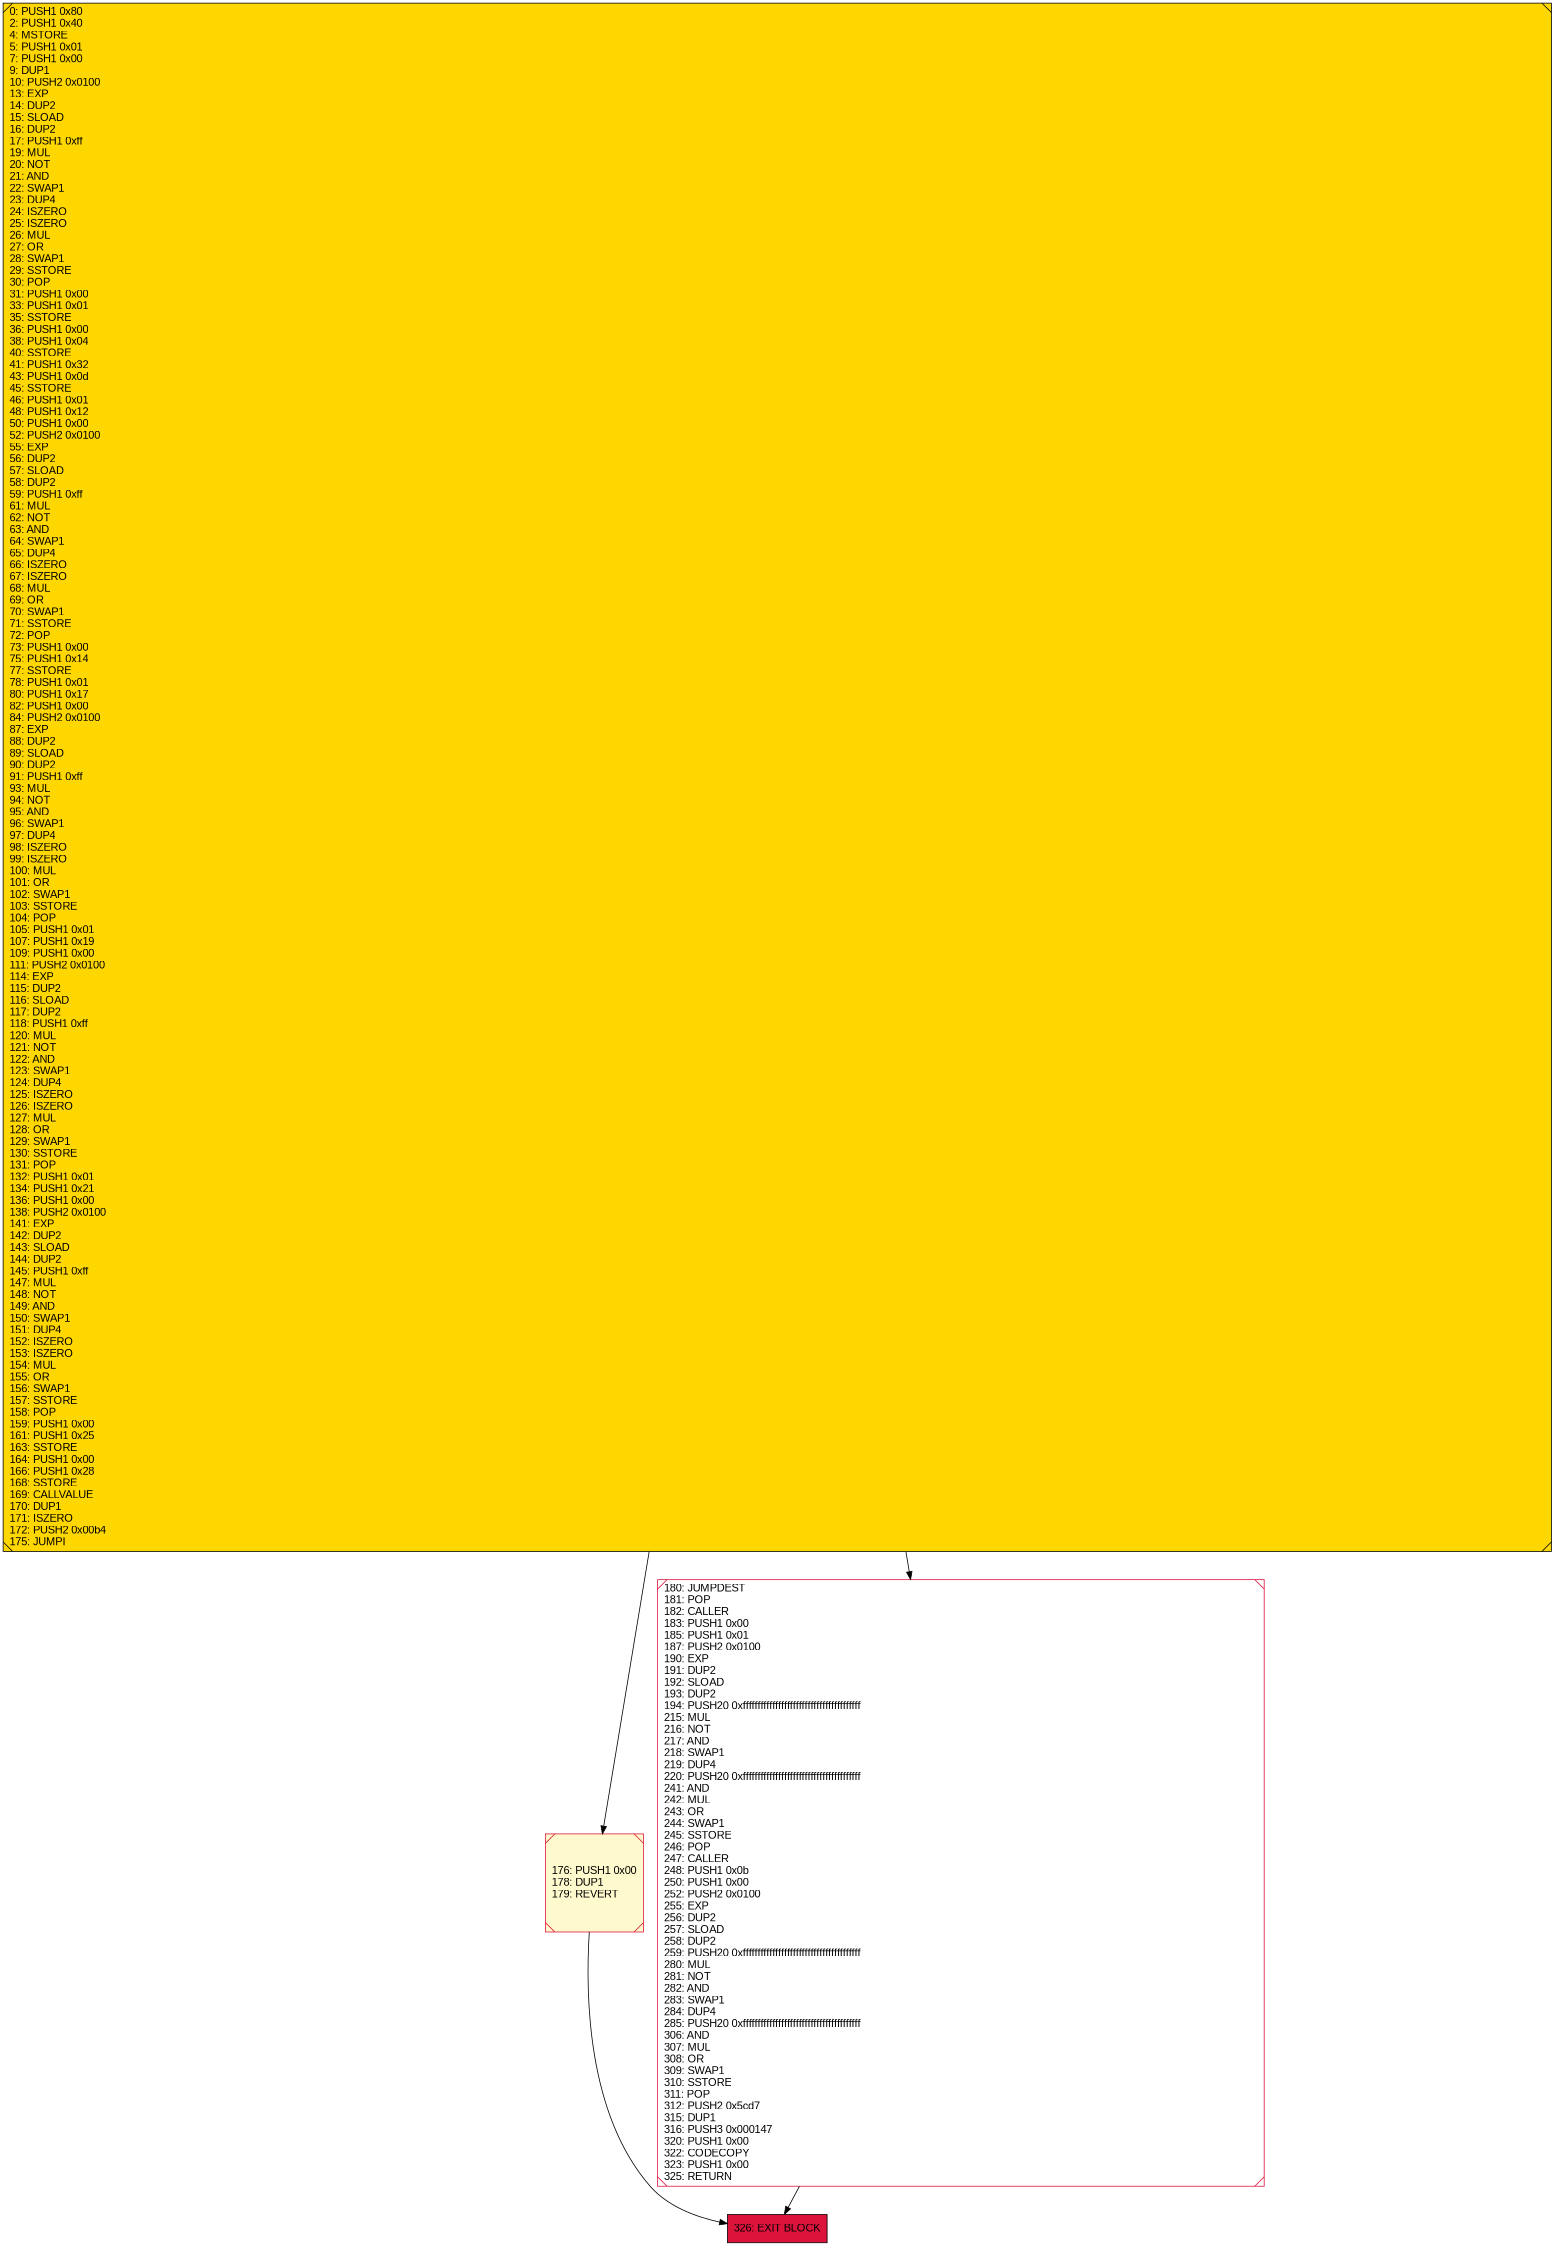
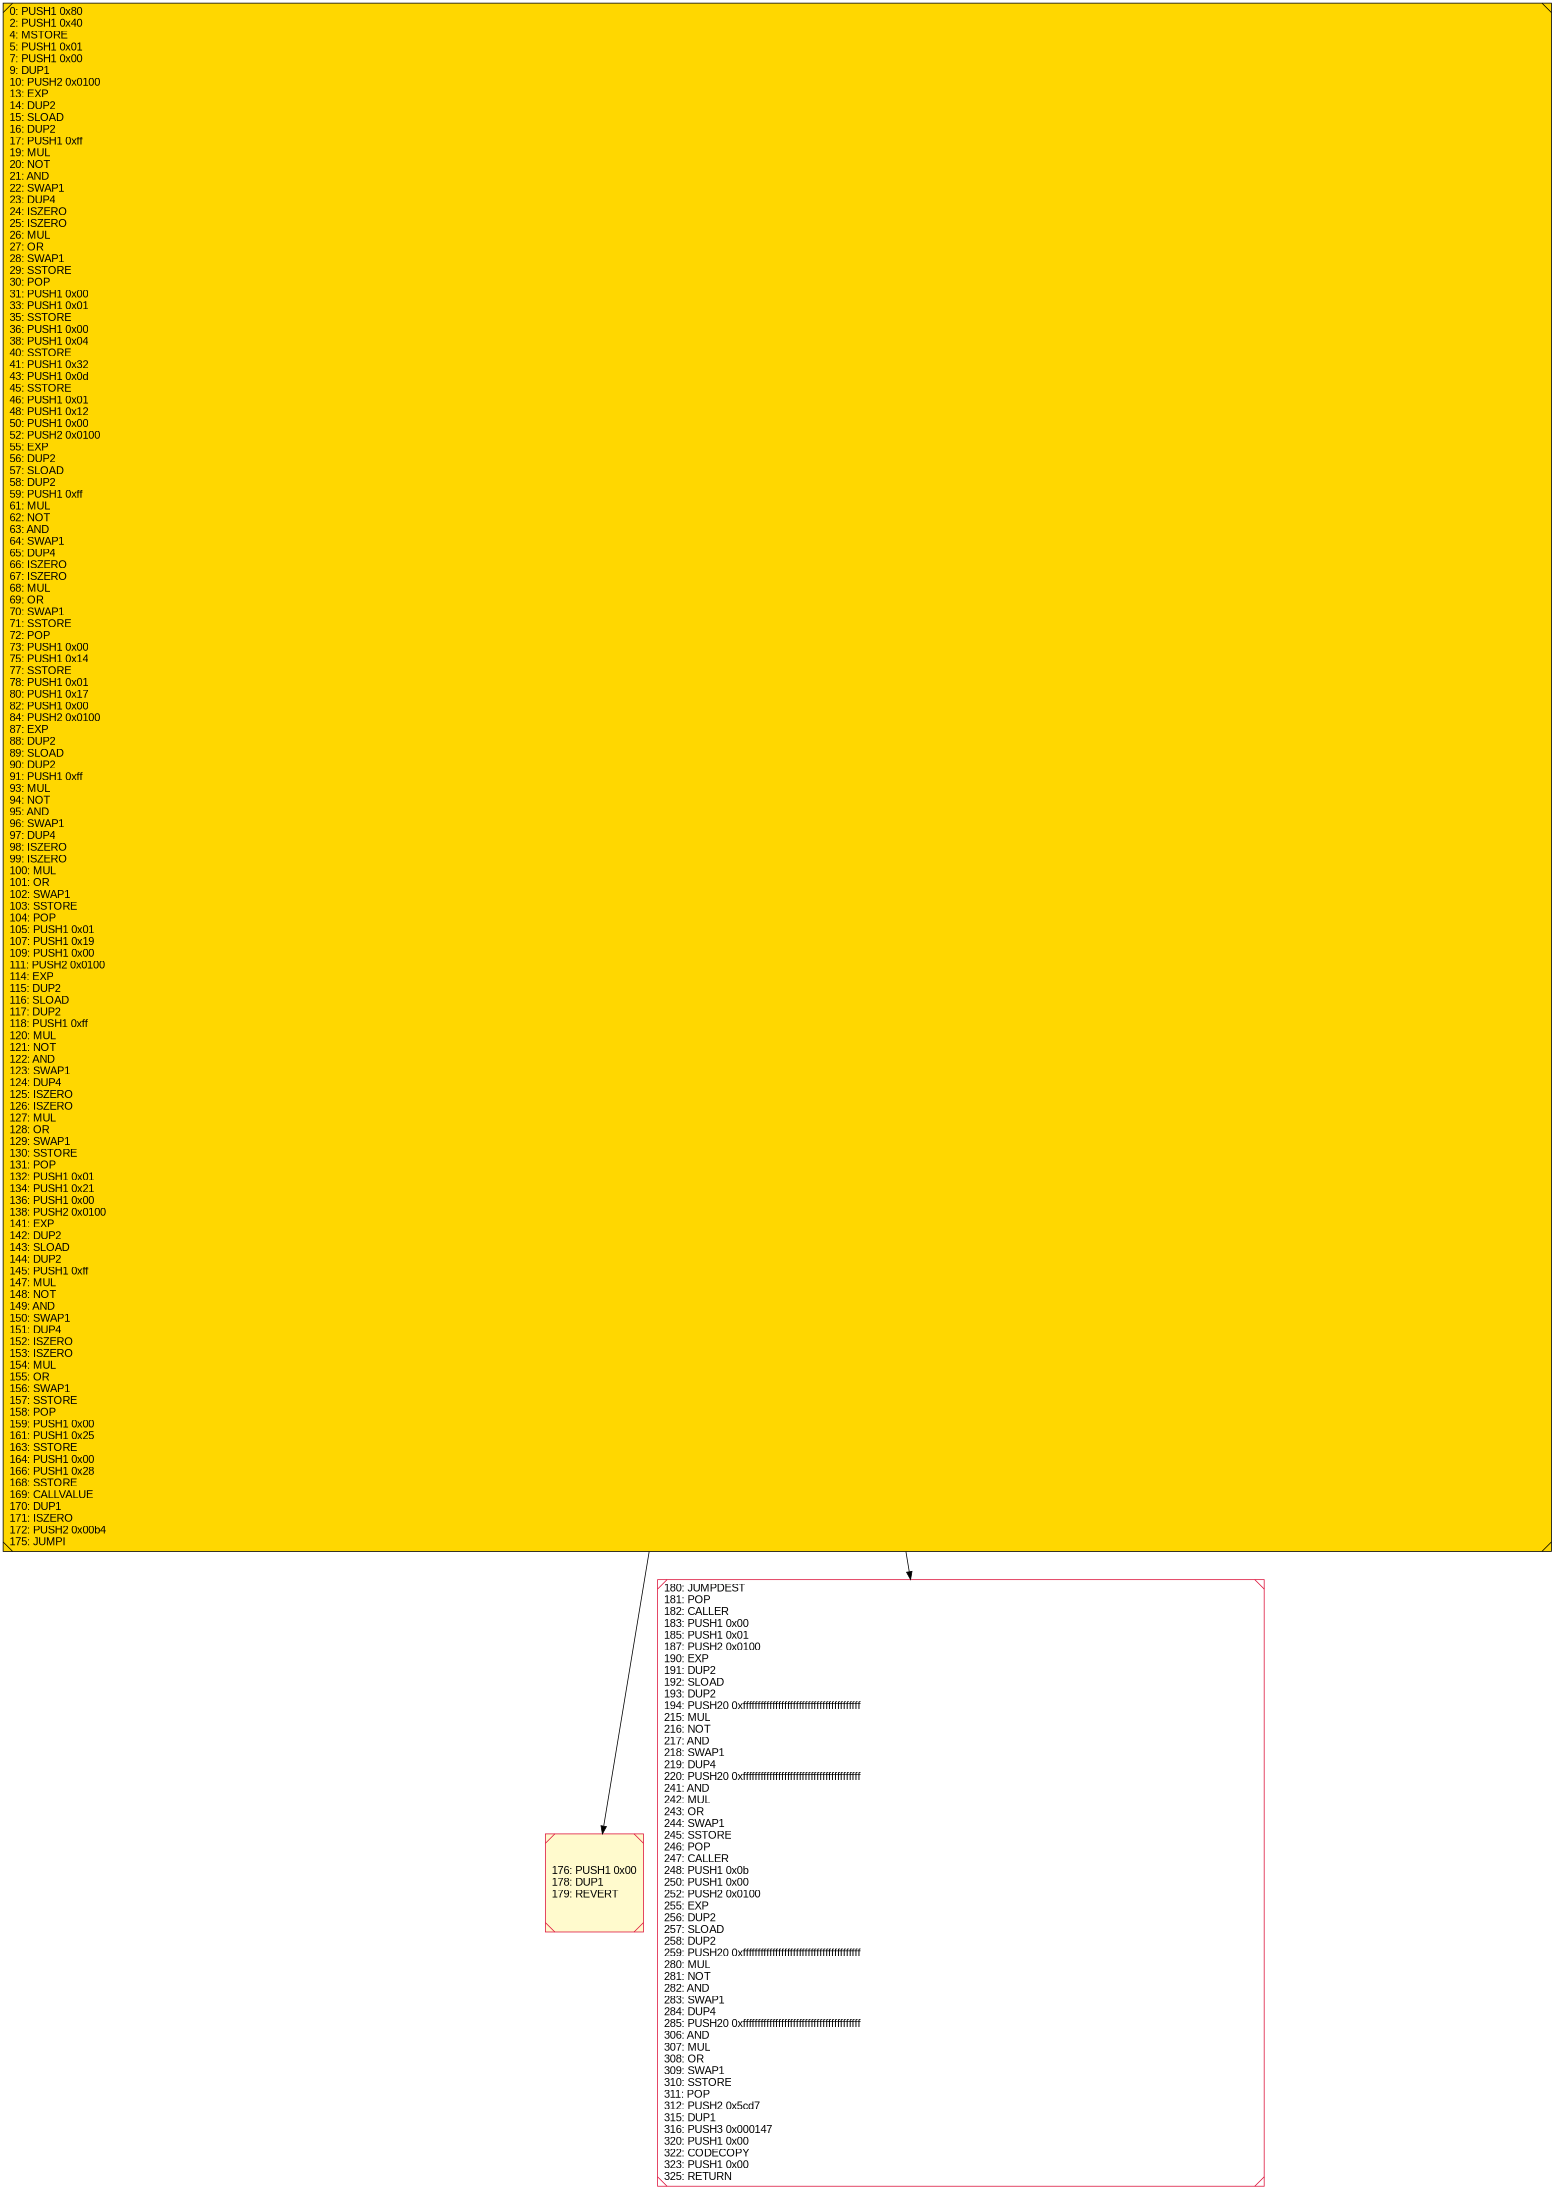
node "326: EXIT BLOCK": removed
